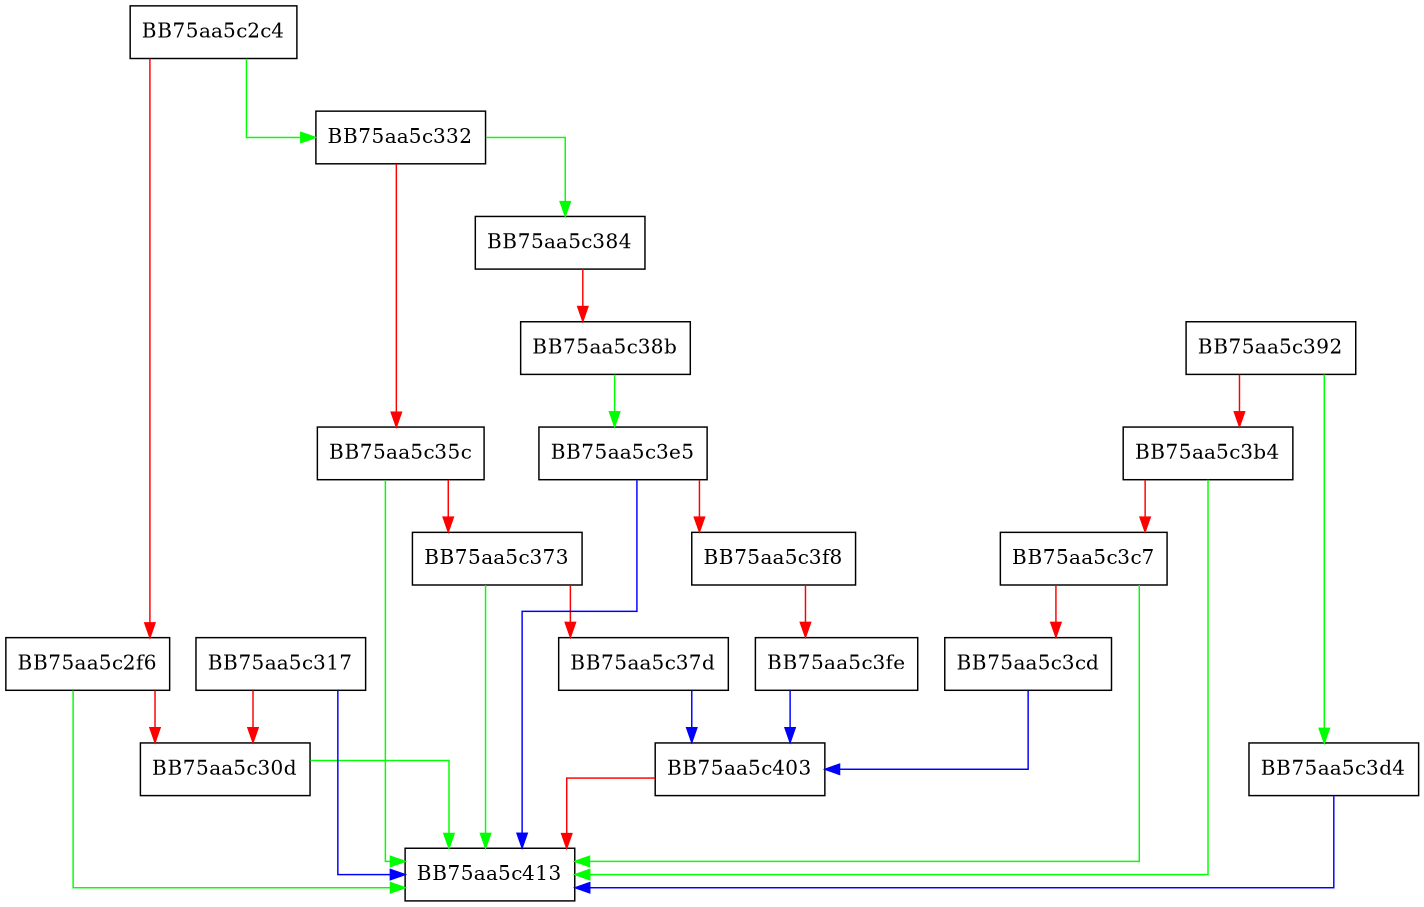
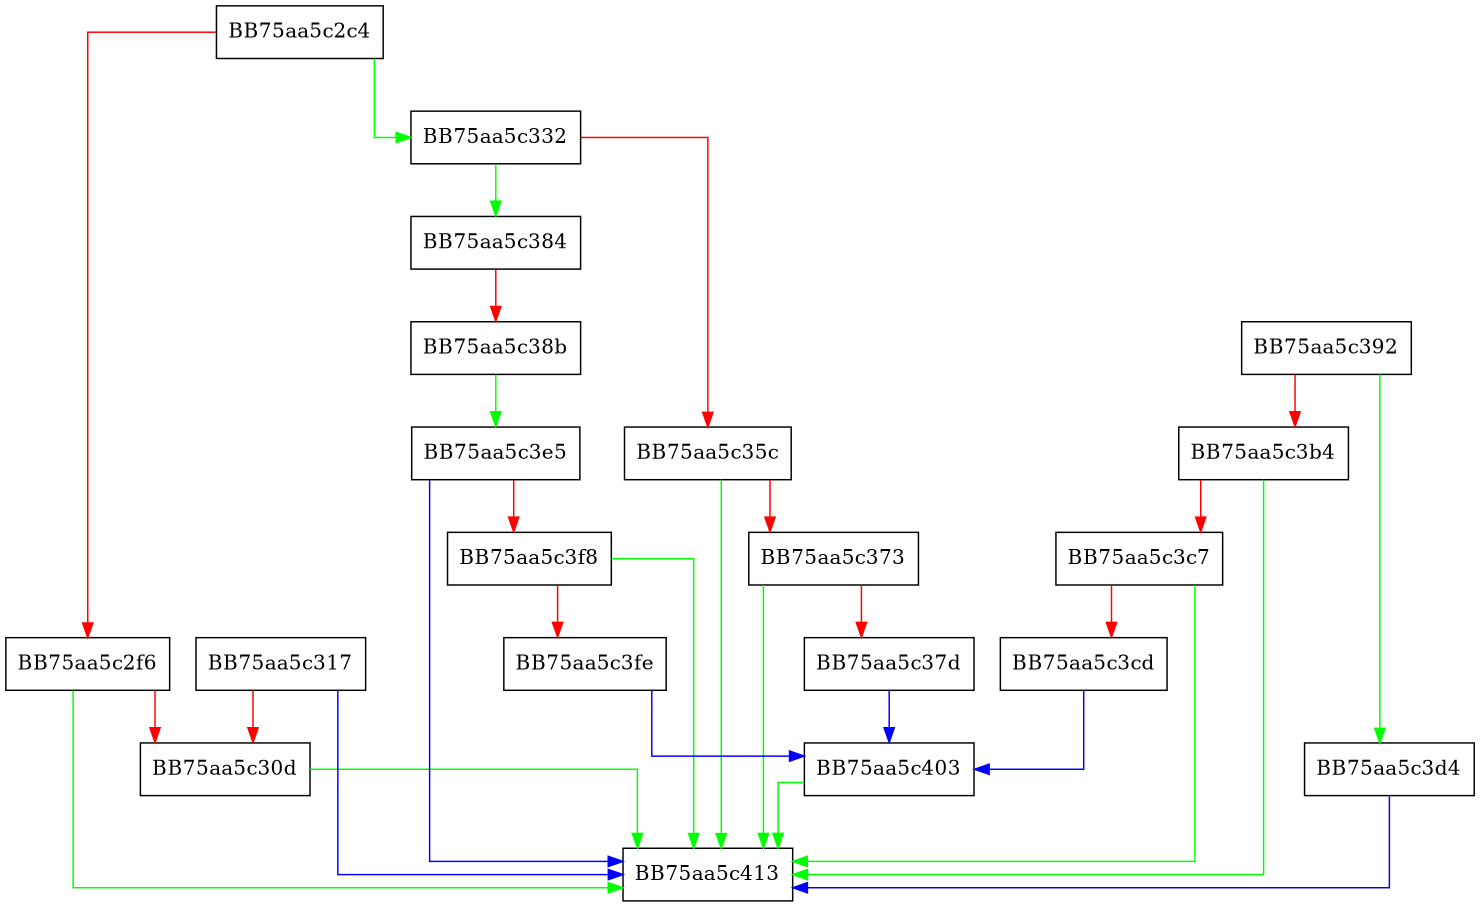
edge "BB75aa5c3f8" -> "BB75aa5c413": added
edge "BB75aa5c403" -> "BB75aa5c413": color red -> green
